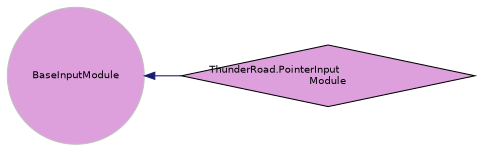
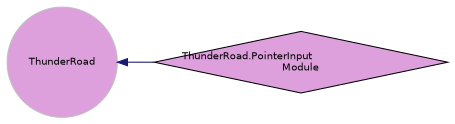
node "BaseInputModule": label "BaseInputModule" -> "ThunderRoad"
